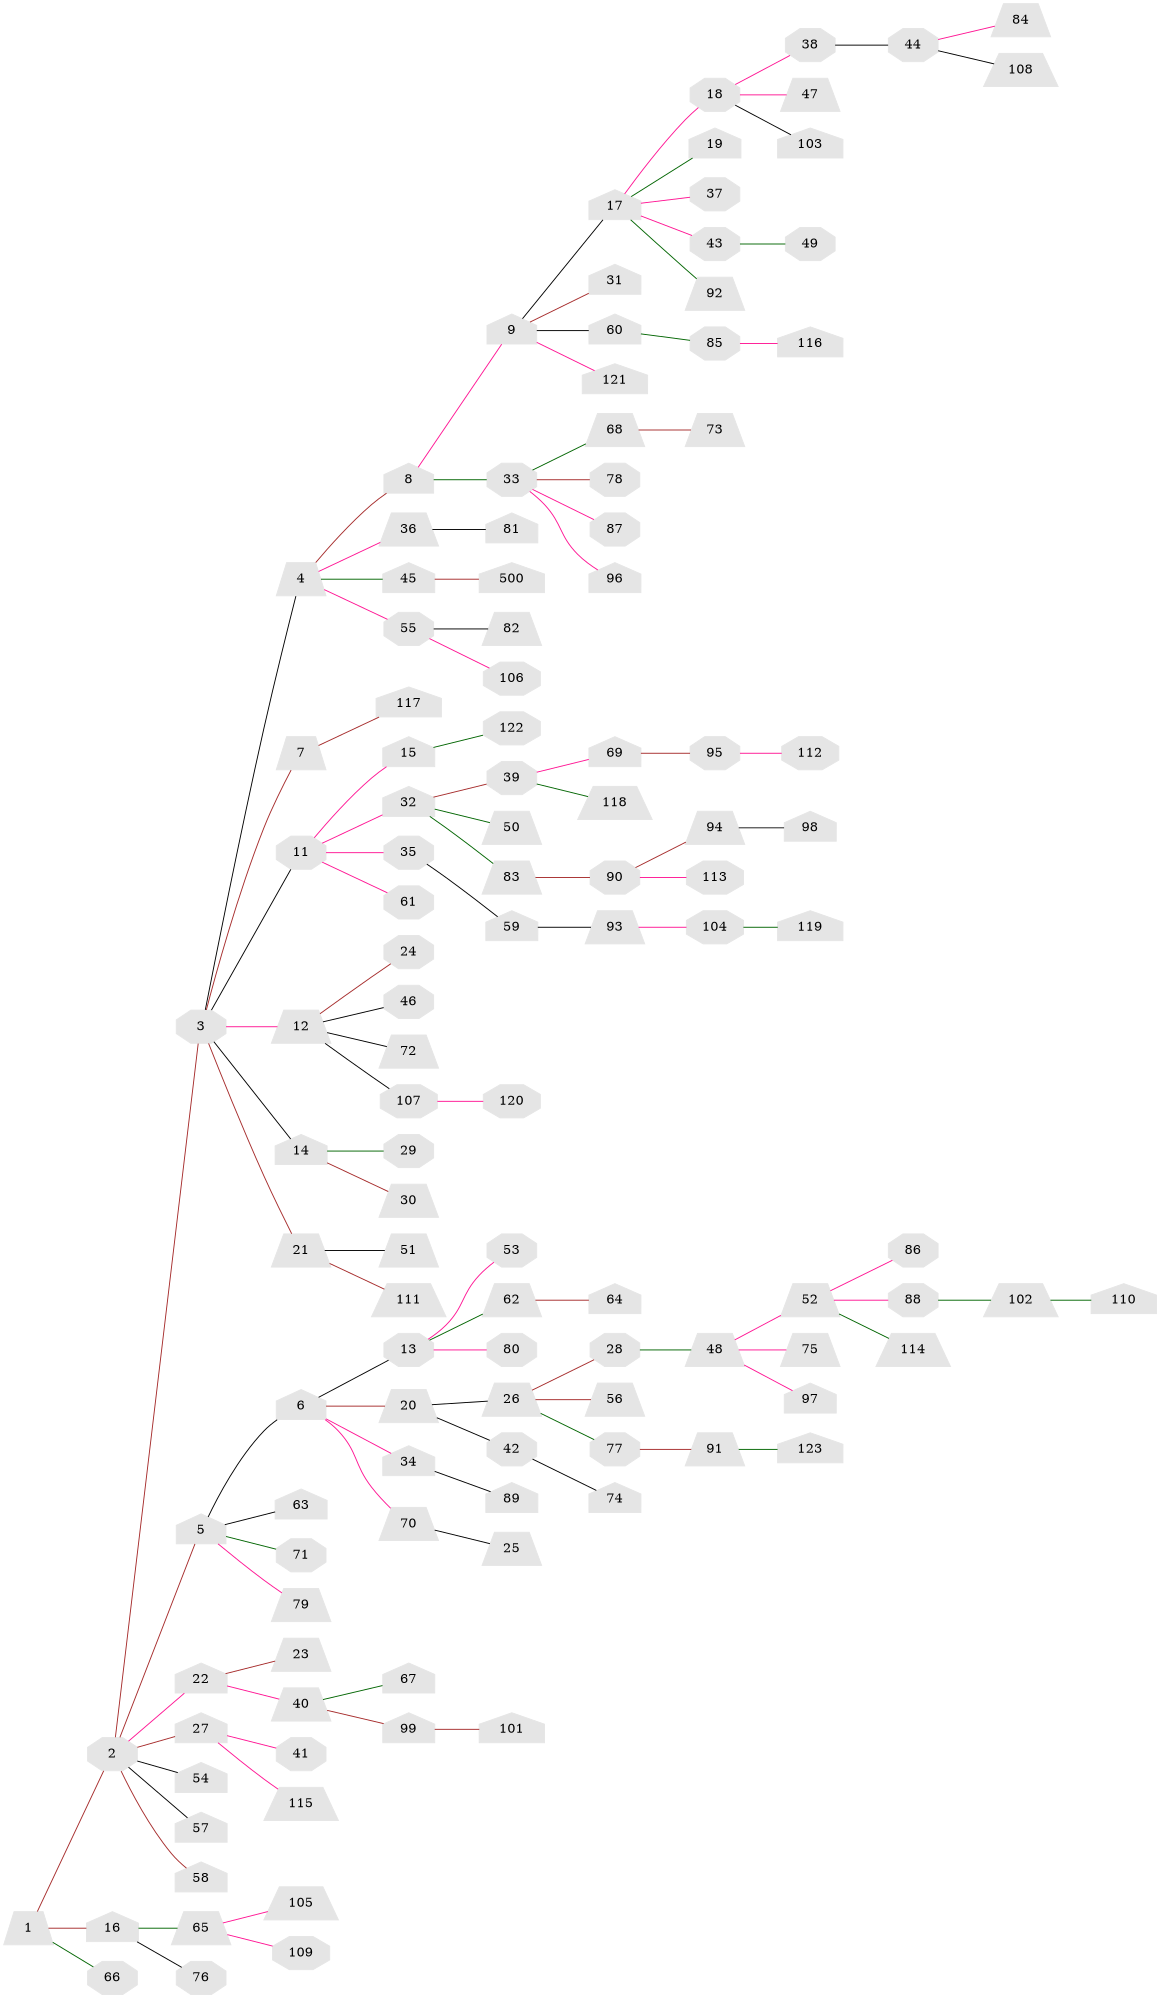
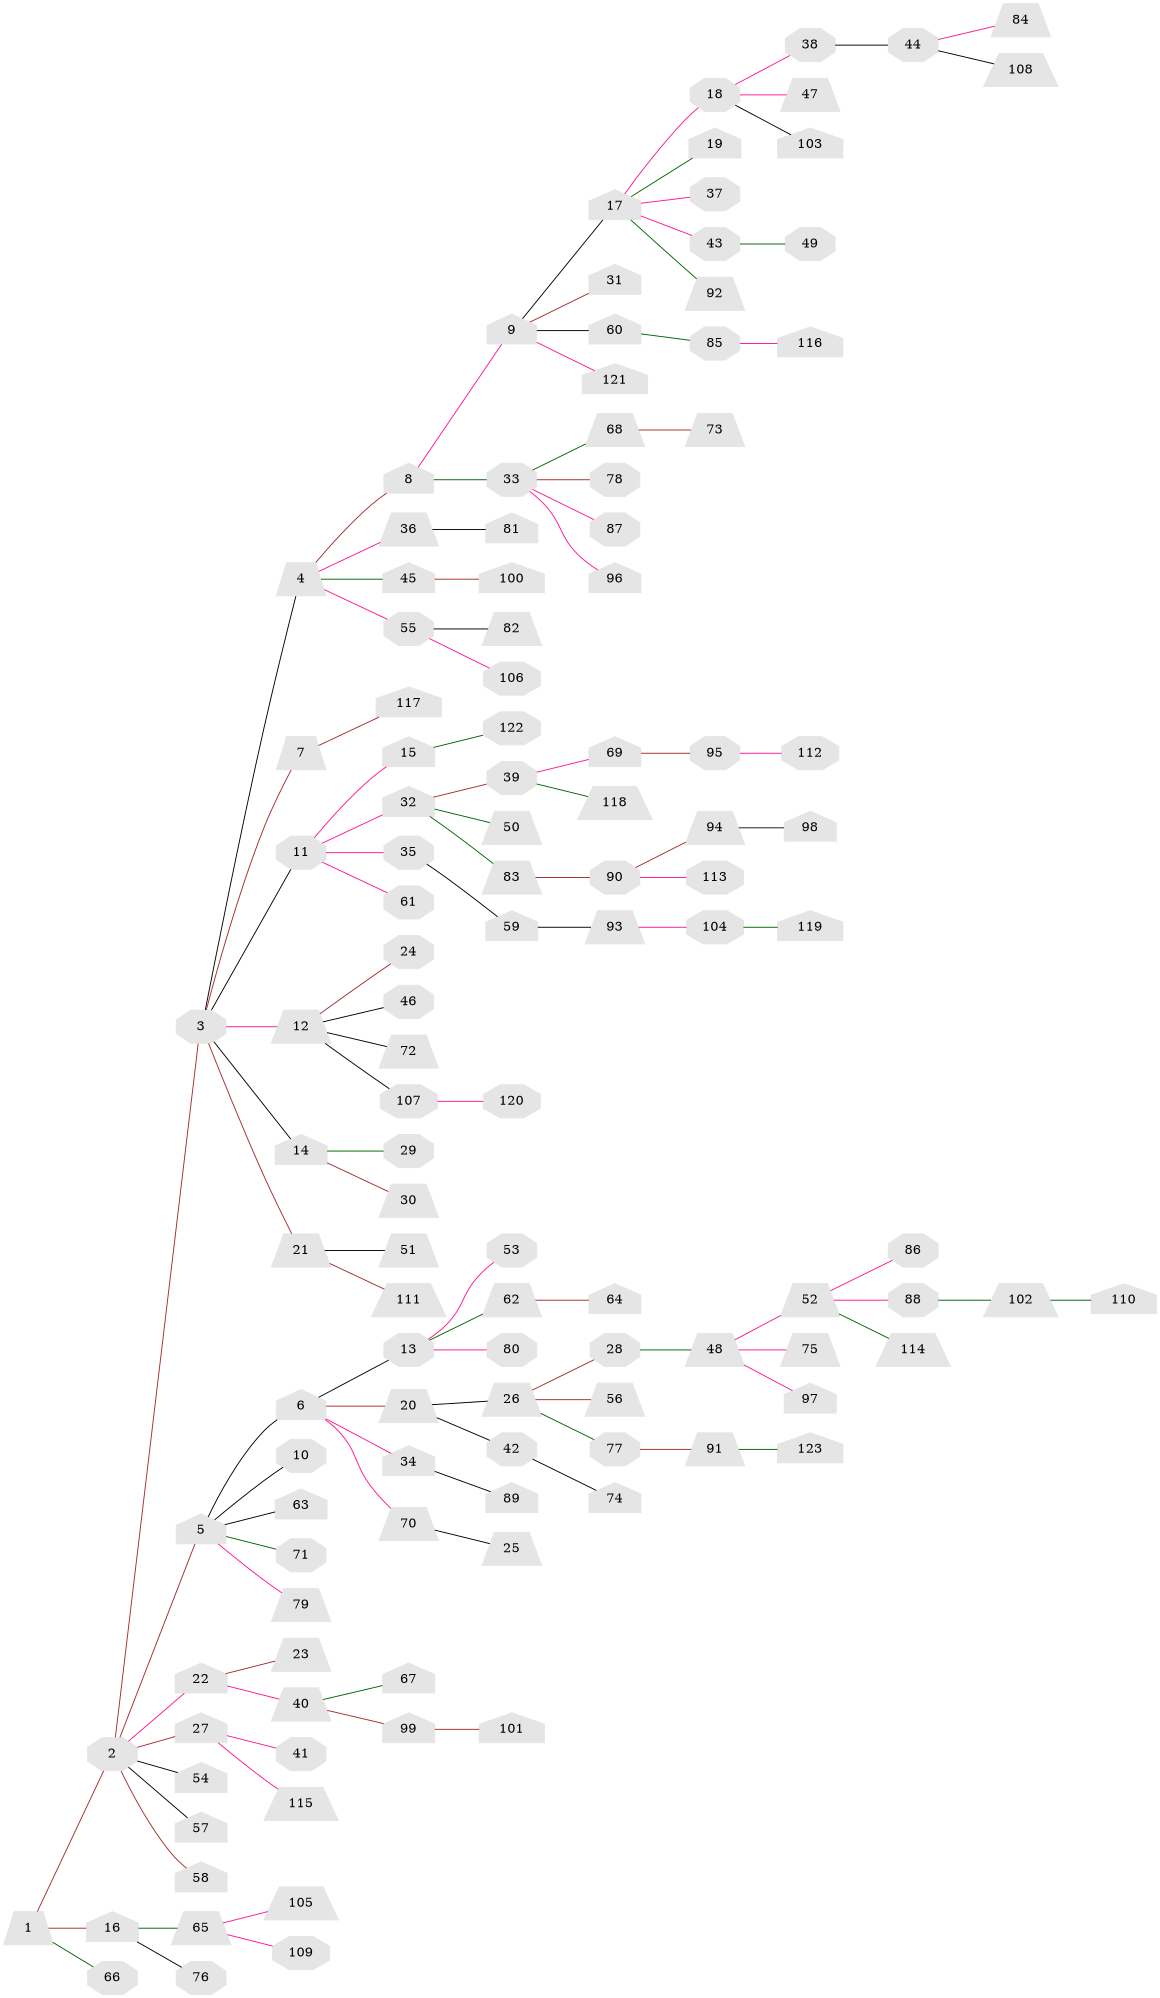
node "500": label "500" -> "100"
node "10": added
